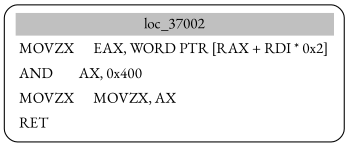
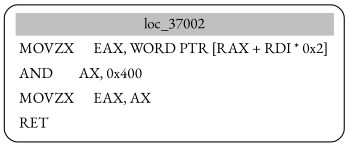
node "loc_37002": text "MOVZX      MOVZX, AX" -> "MOVZX      EAX, AX"
